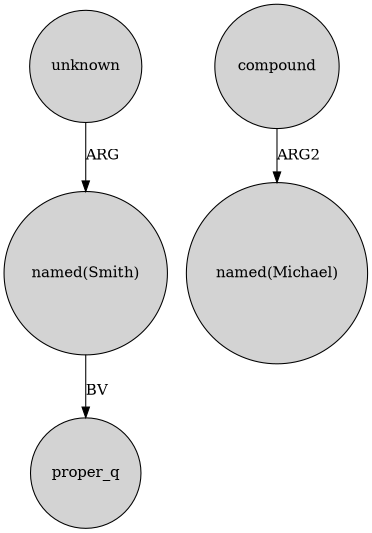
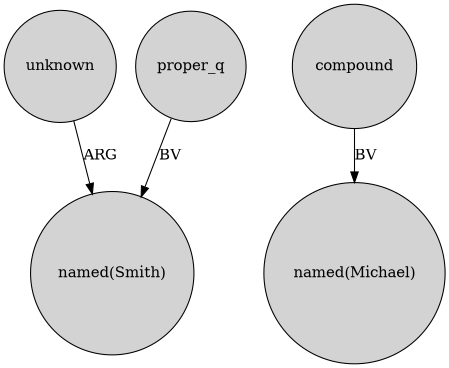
edge "compound" -> "named(Michael)": label "ARG2" -> "BV"
edge "named(Smith)" -> "proper_q": reversed
